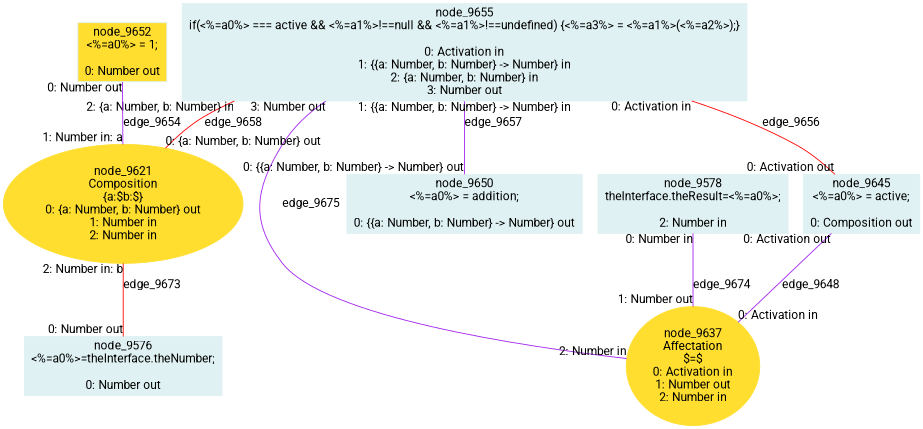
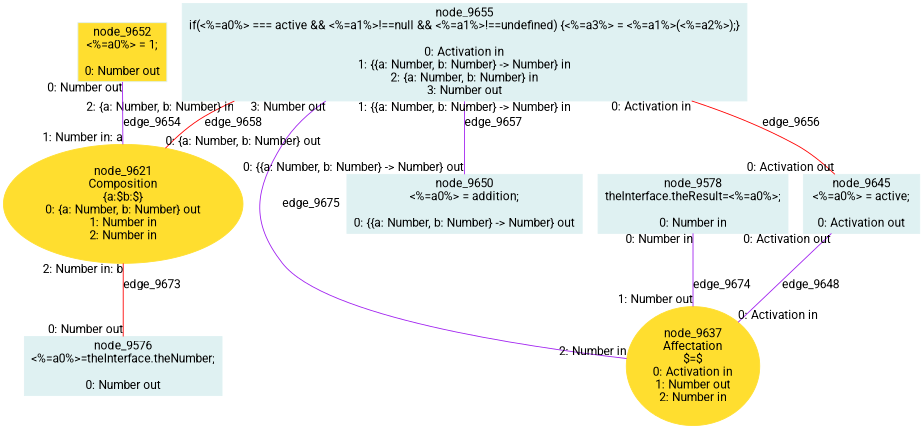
node "node_9578 theInterface.theResult=<%=a0%>; 2: Number in": label "node_9578 theInterface.theResult=<%=a0%>; 2: Number in" -> "node_9578 theInterface.theResult=<%=a0%>; 0: Number in"
node "node_9645 <%=a0%> = active; 0: Composition out": label "node_9645 <%=a0%> = active; 0: Composition out" -> "node_9645 <%=a0%> = active; 0: Activation out"
